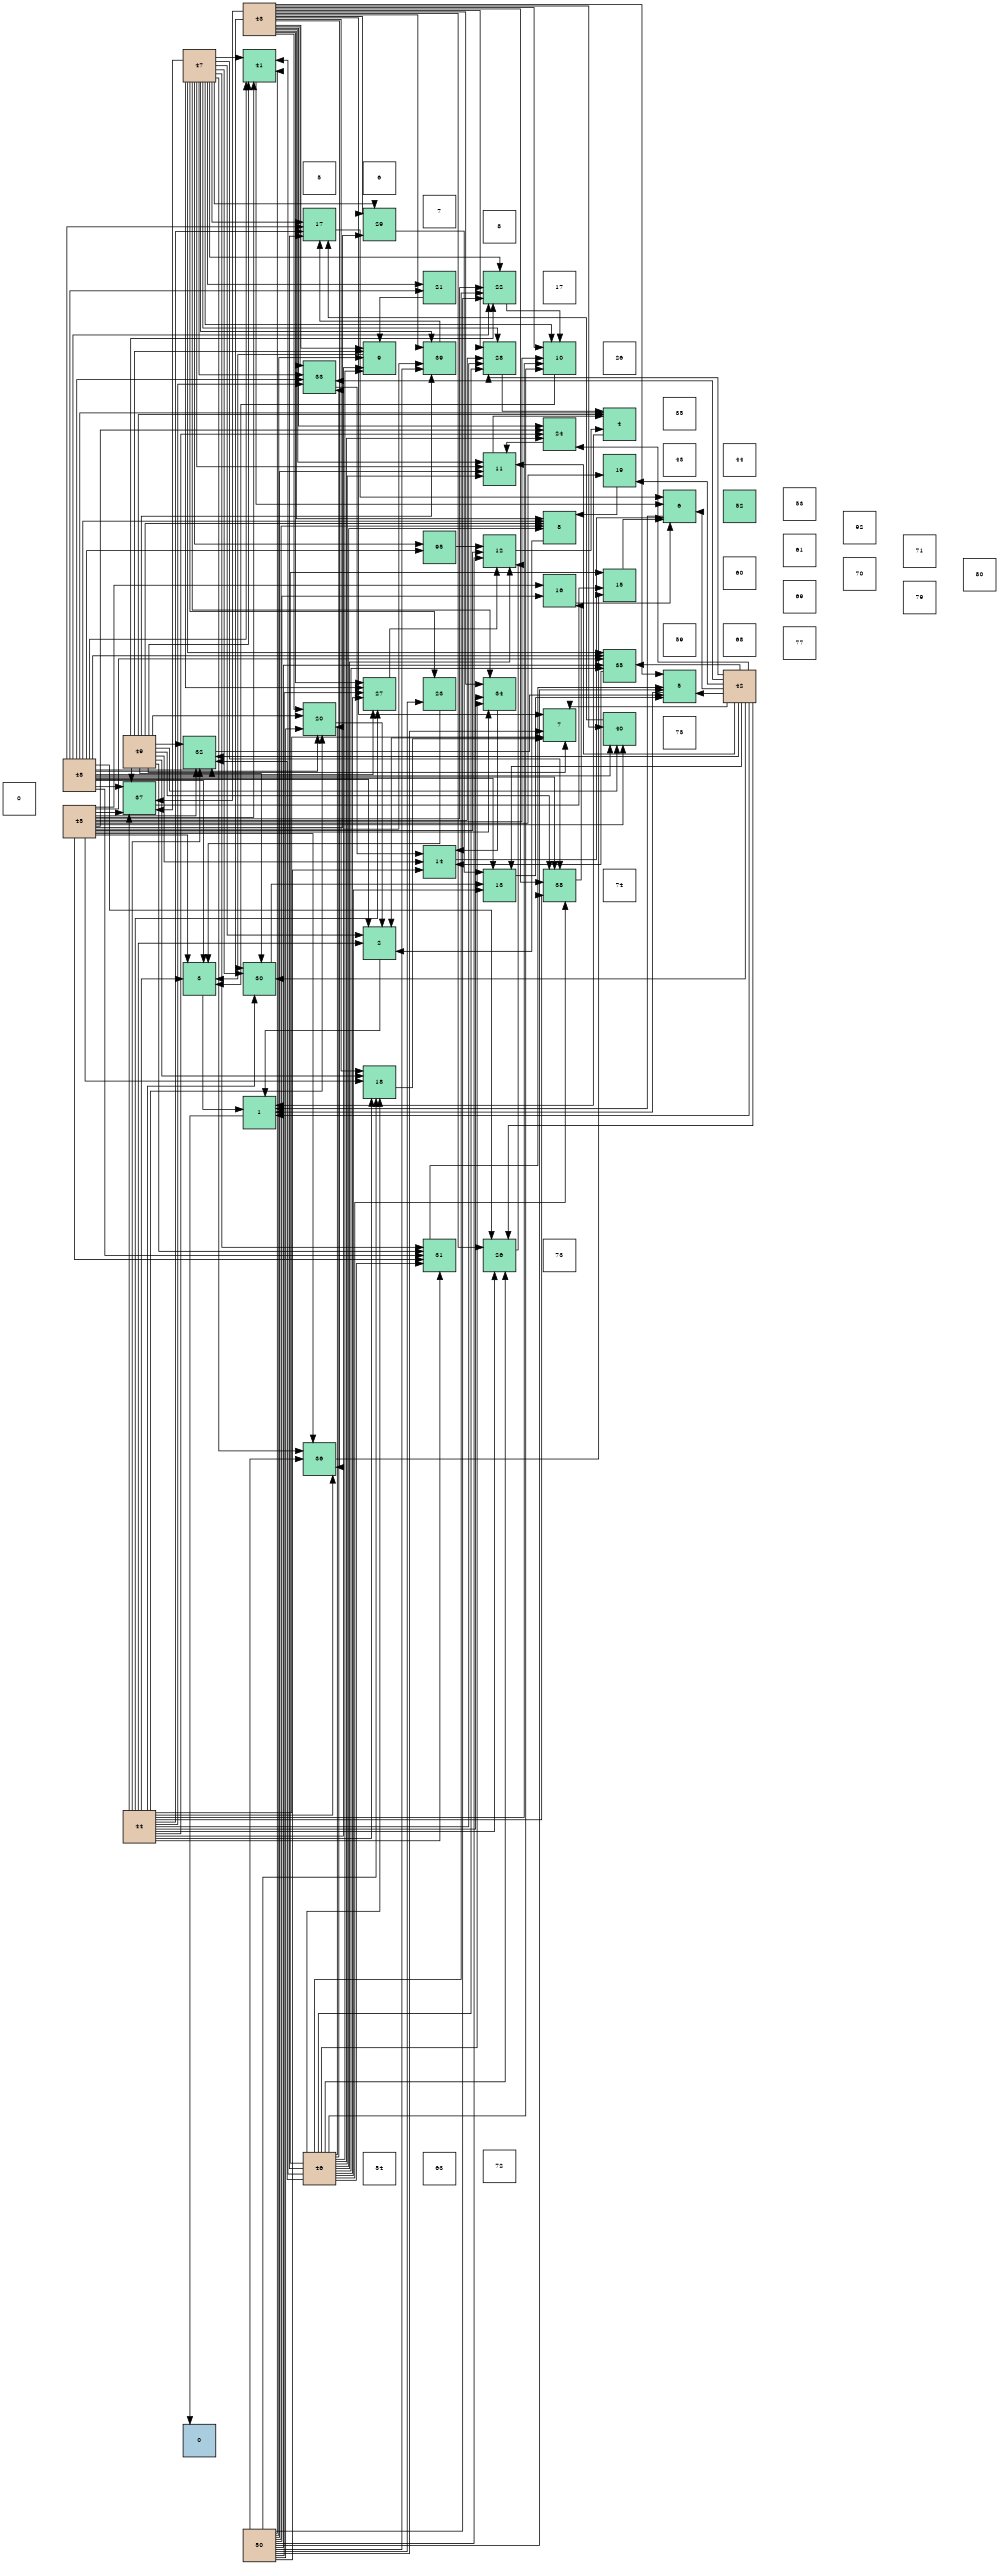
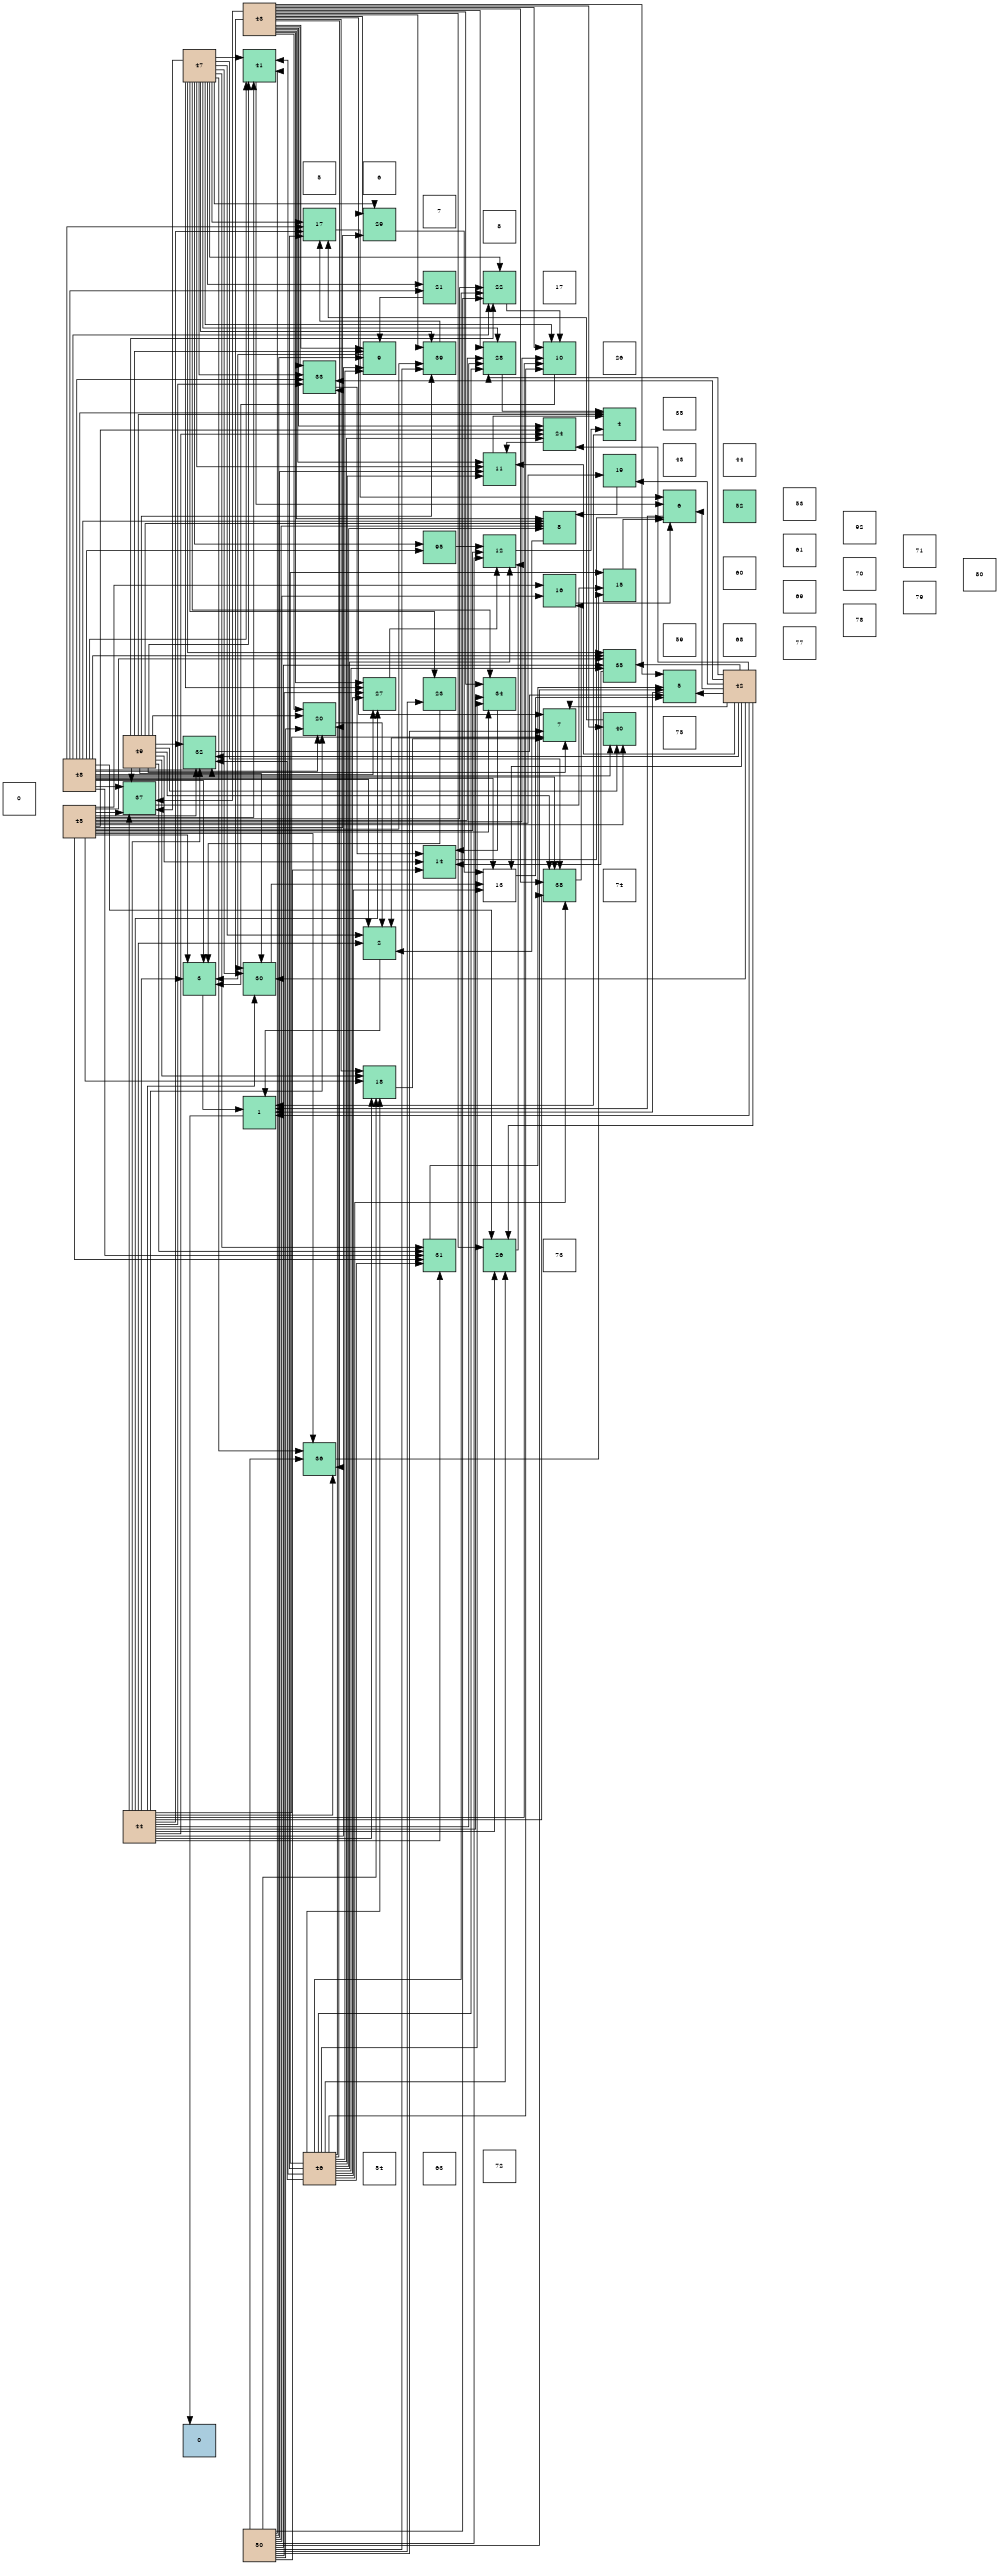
node "78": added
node "13": fillcolor #91e3bb -> #ffffff
